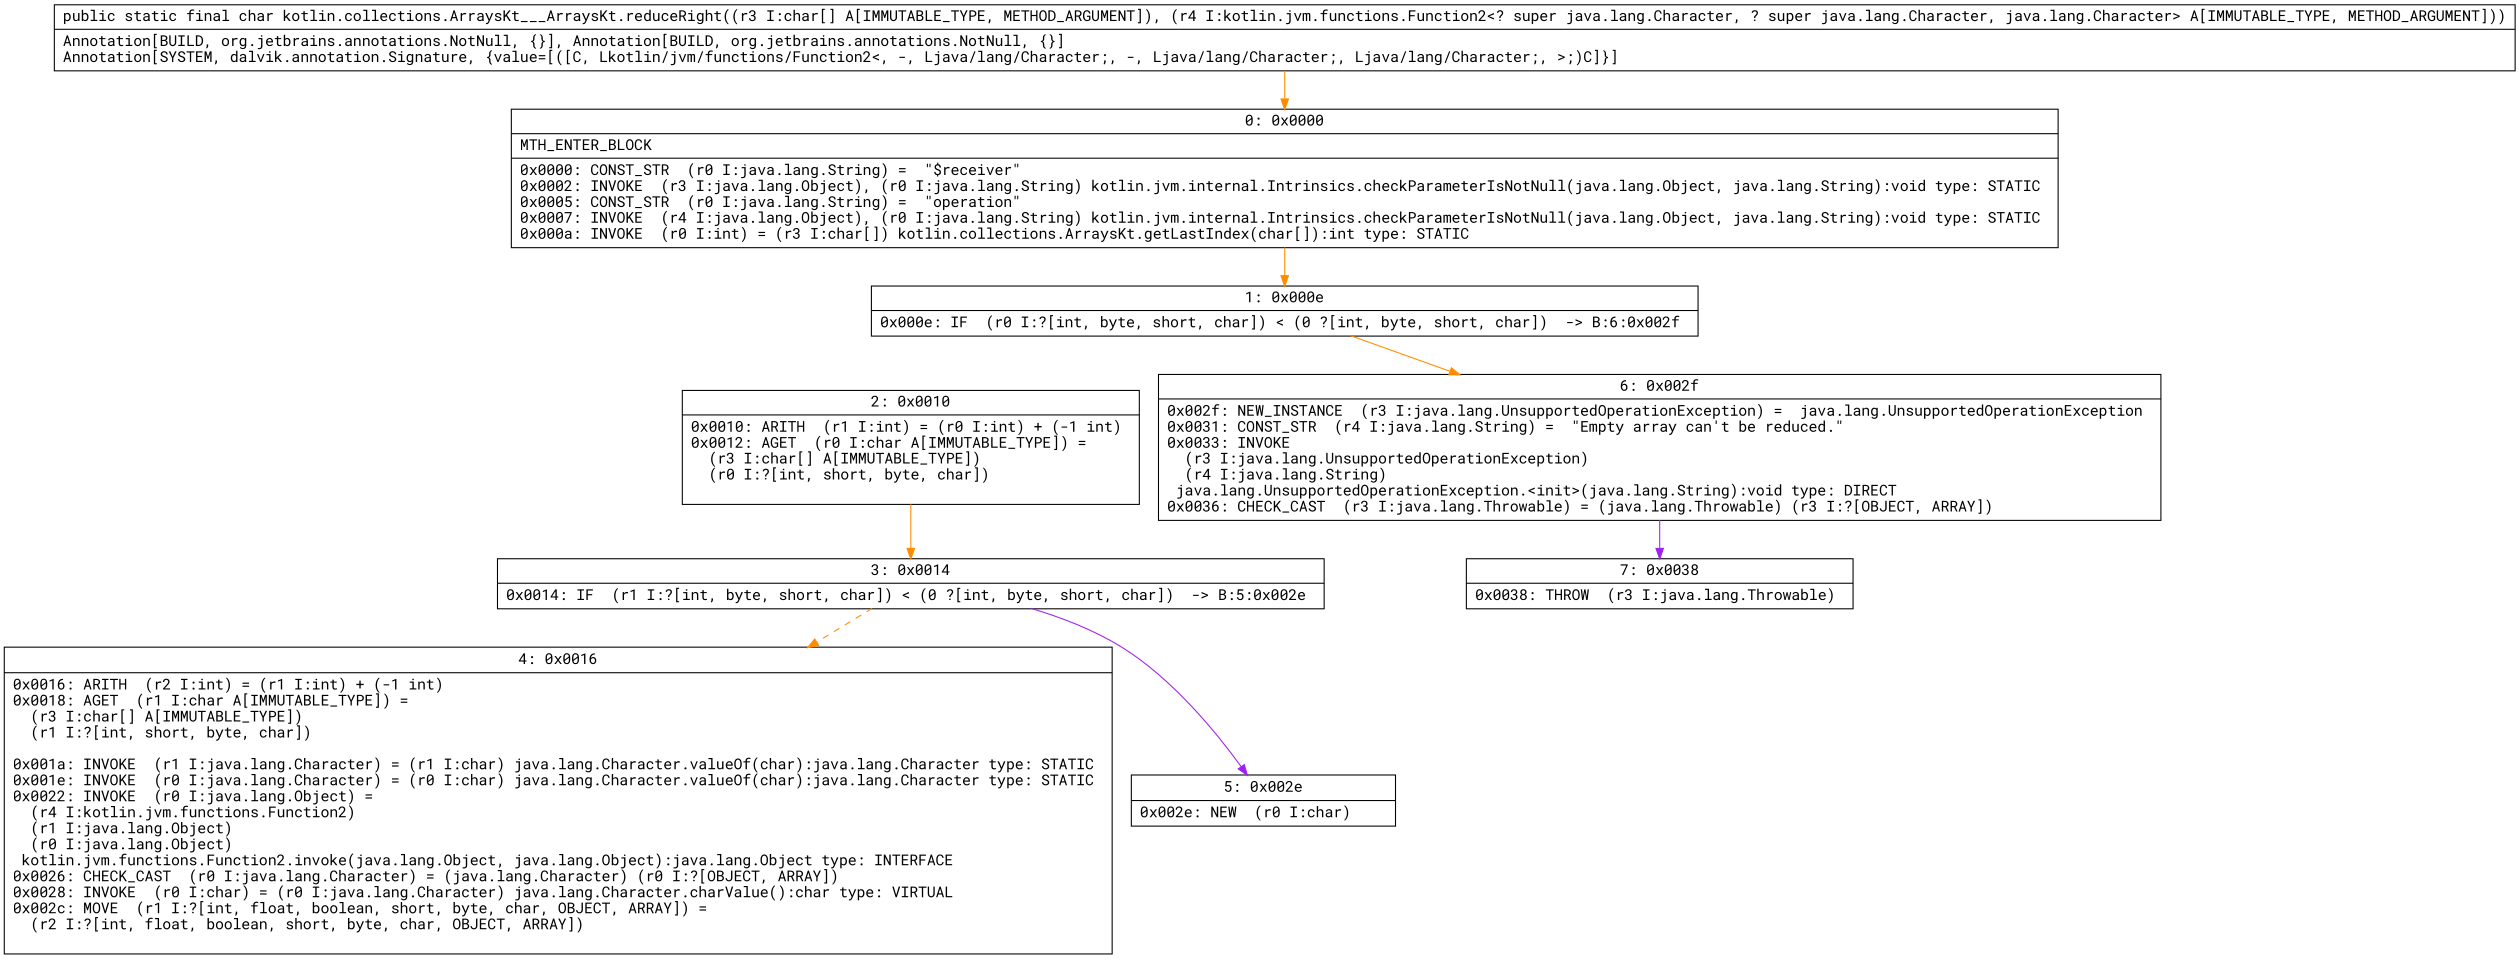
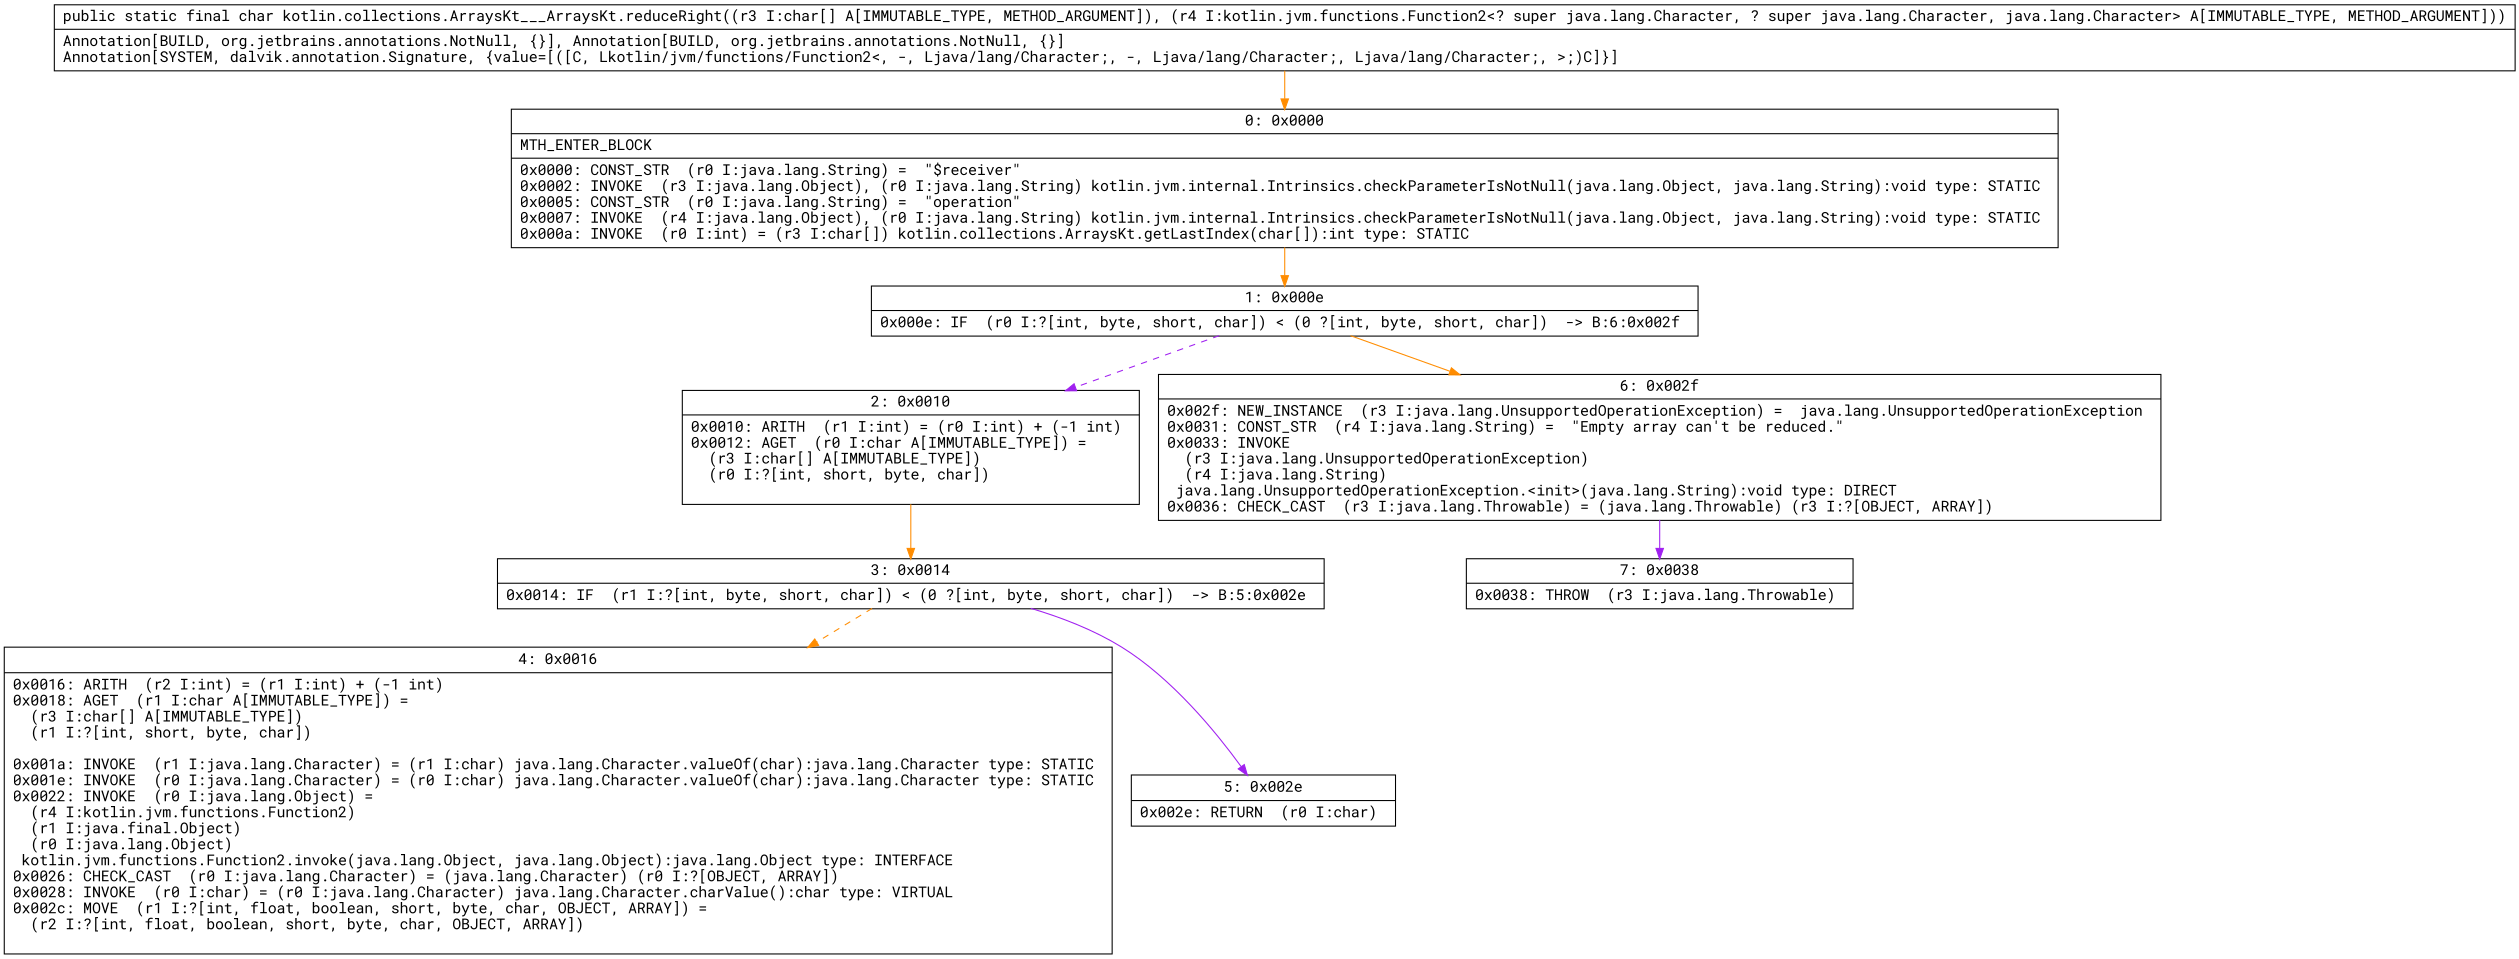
edge "1: 0x000e" -> "2: 0x0010": added
node "5: 0x002e": text "0x002e: NEW  (r0 I:char)" -> "0x002e: RETURN  (r0 I:char)"
node "4: 0x0016": text "(r1 I:java.lang.Object)" -> "(r1 I:java.final.Object)"
